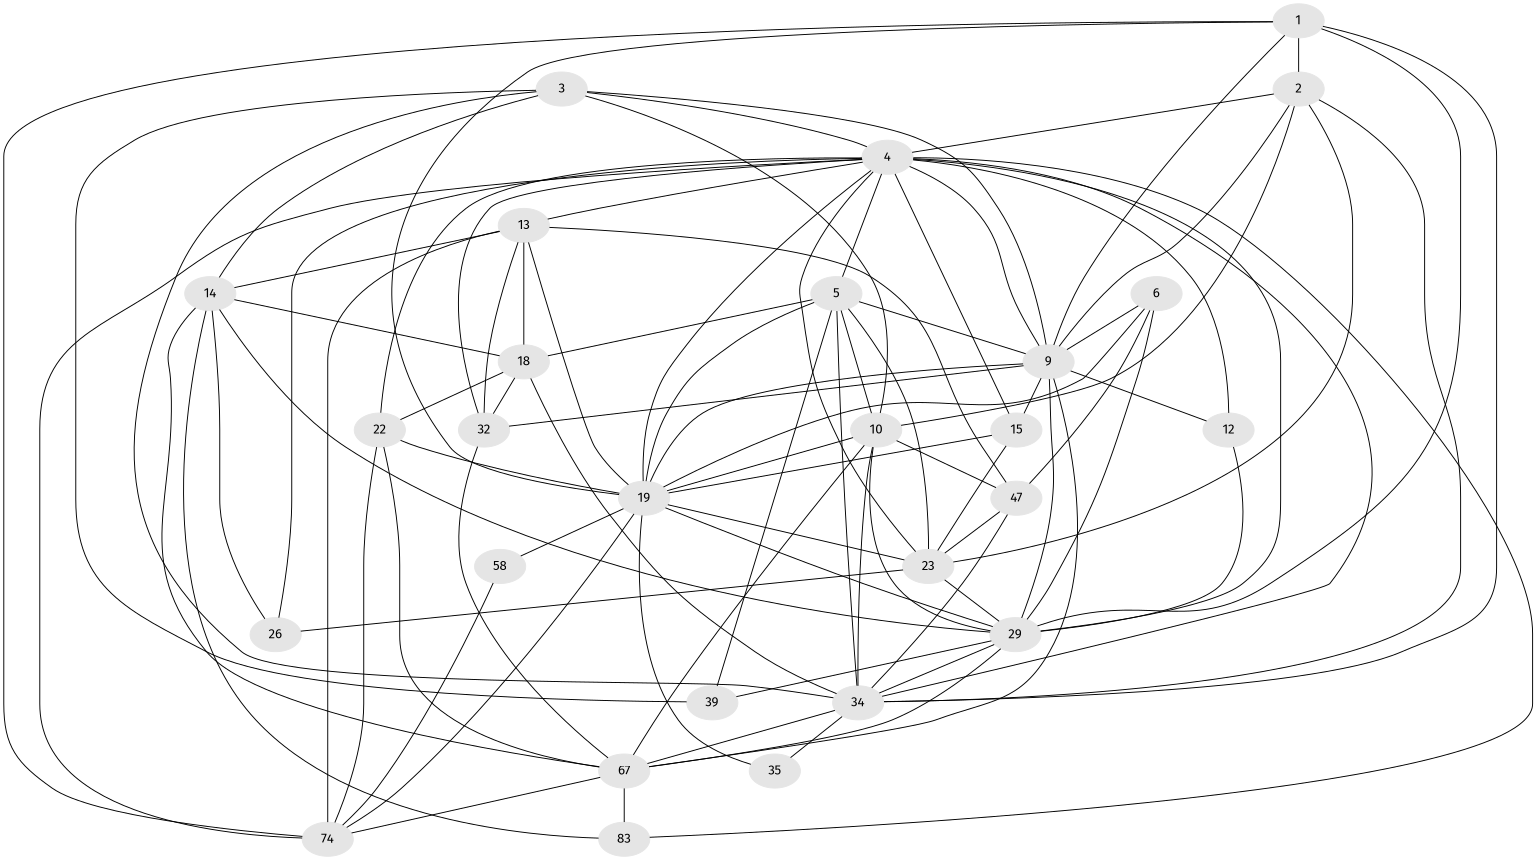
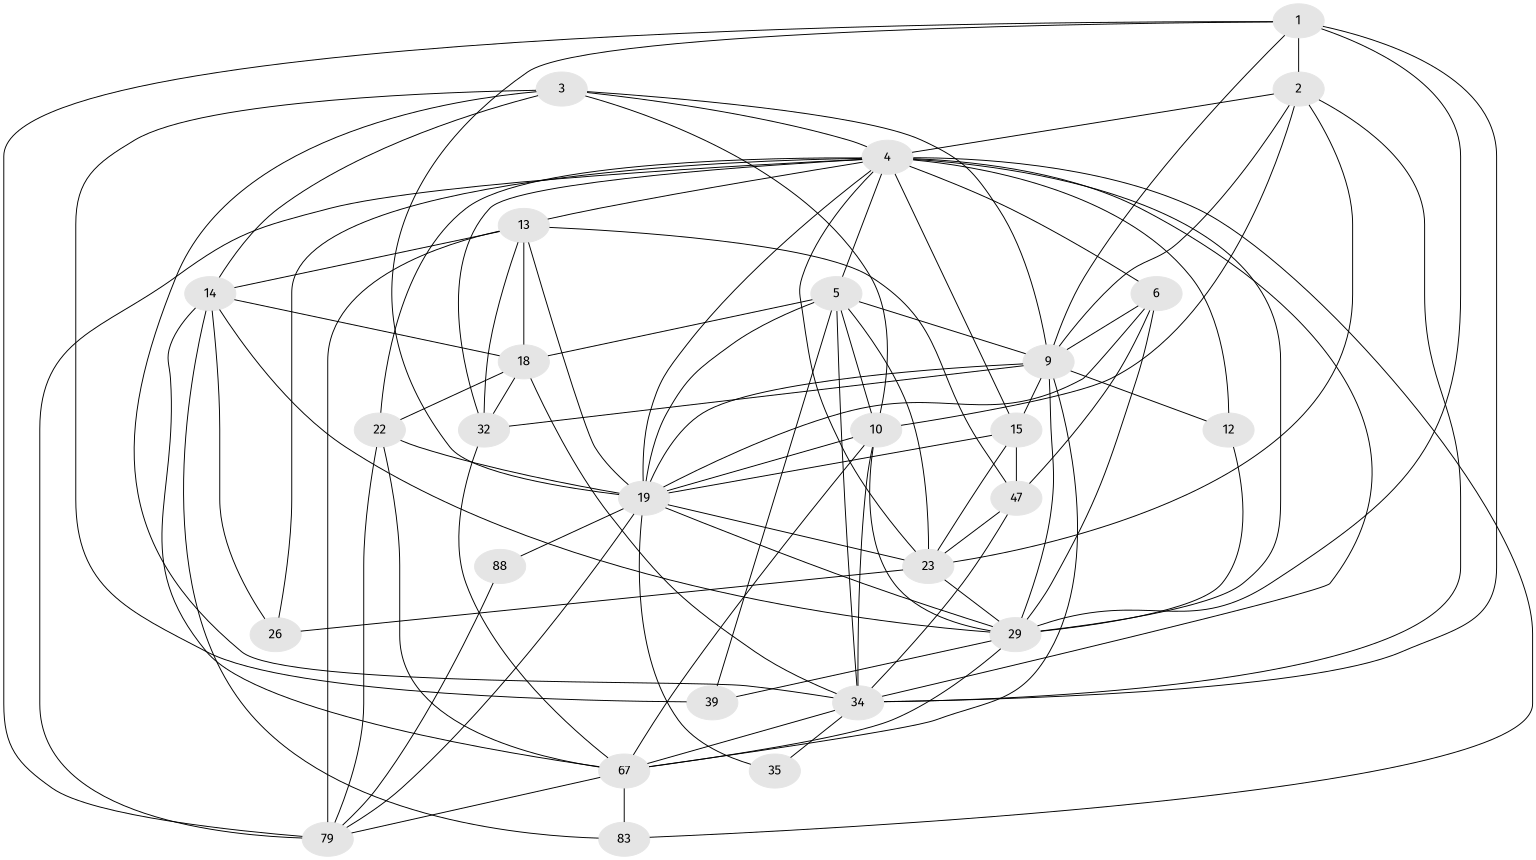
edge "4" -- "9": now "4" -- "6"
edge "10" -- "47": now "15" -- "47"
node "58": label "58" -> "88"
edge "29" -- "34": removed
node "74": label "74" -> "79"
